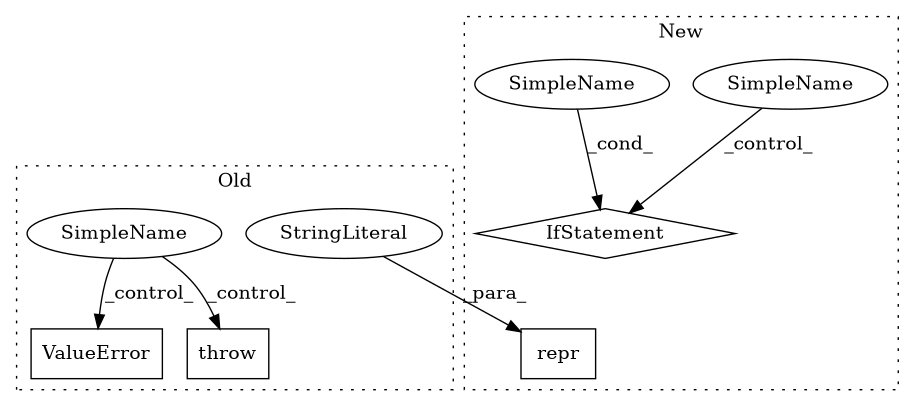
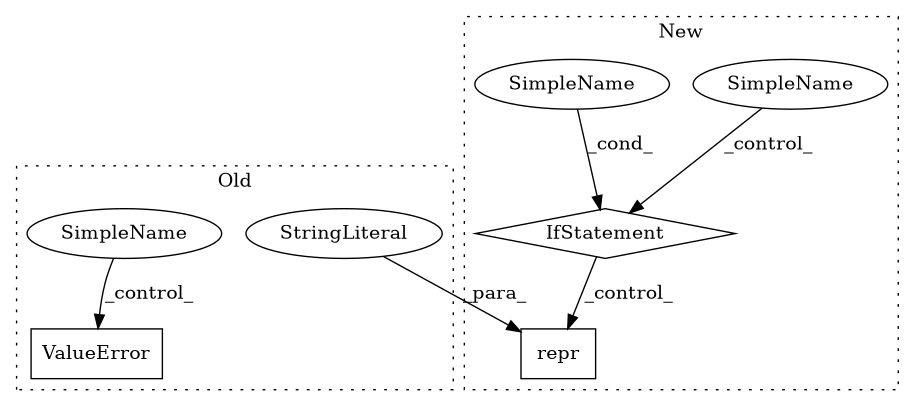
edge "IfStatement" -> "repr": added, label "_control_"
node "throw": removed
